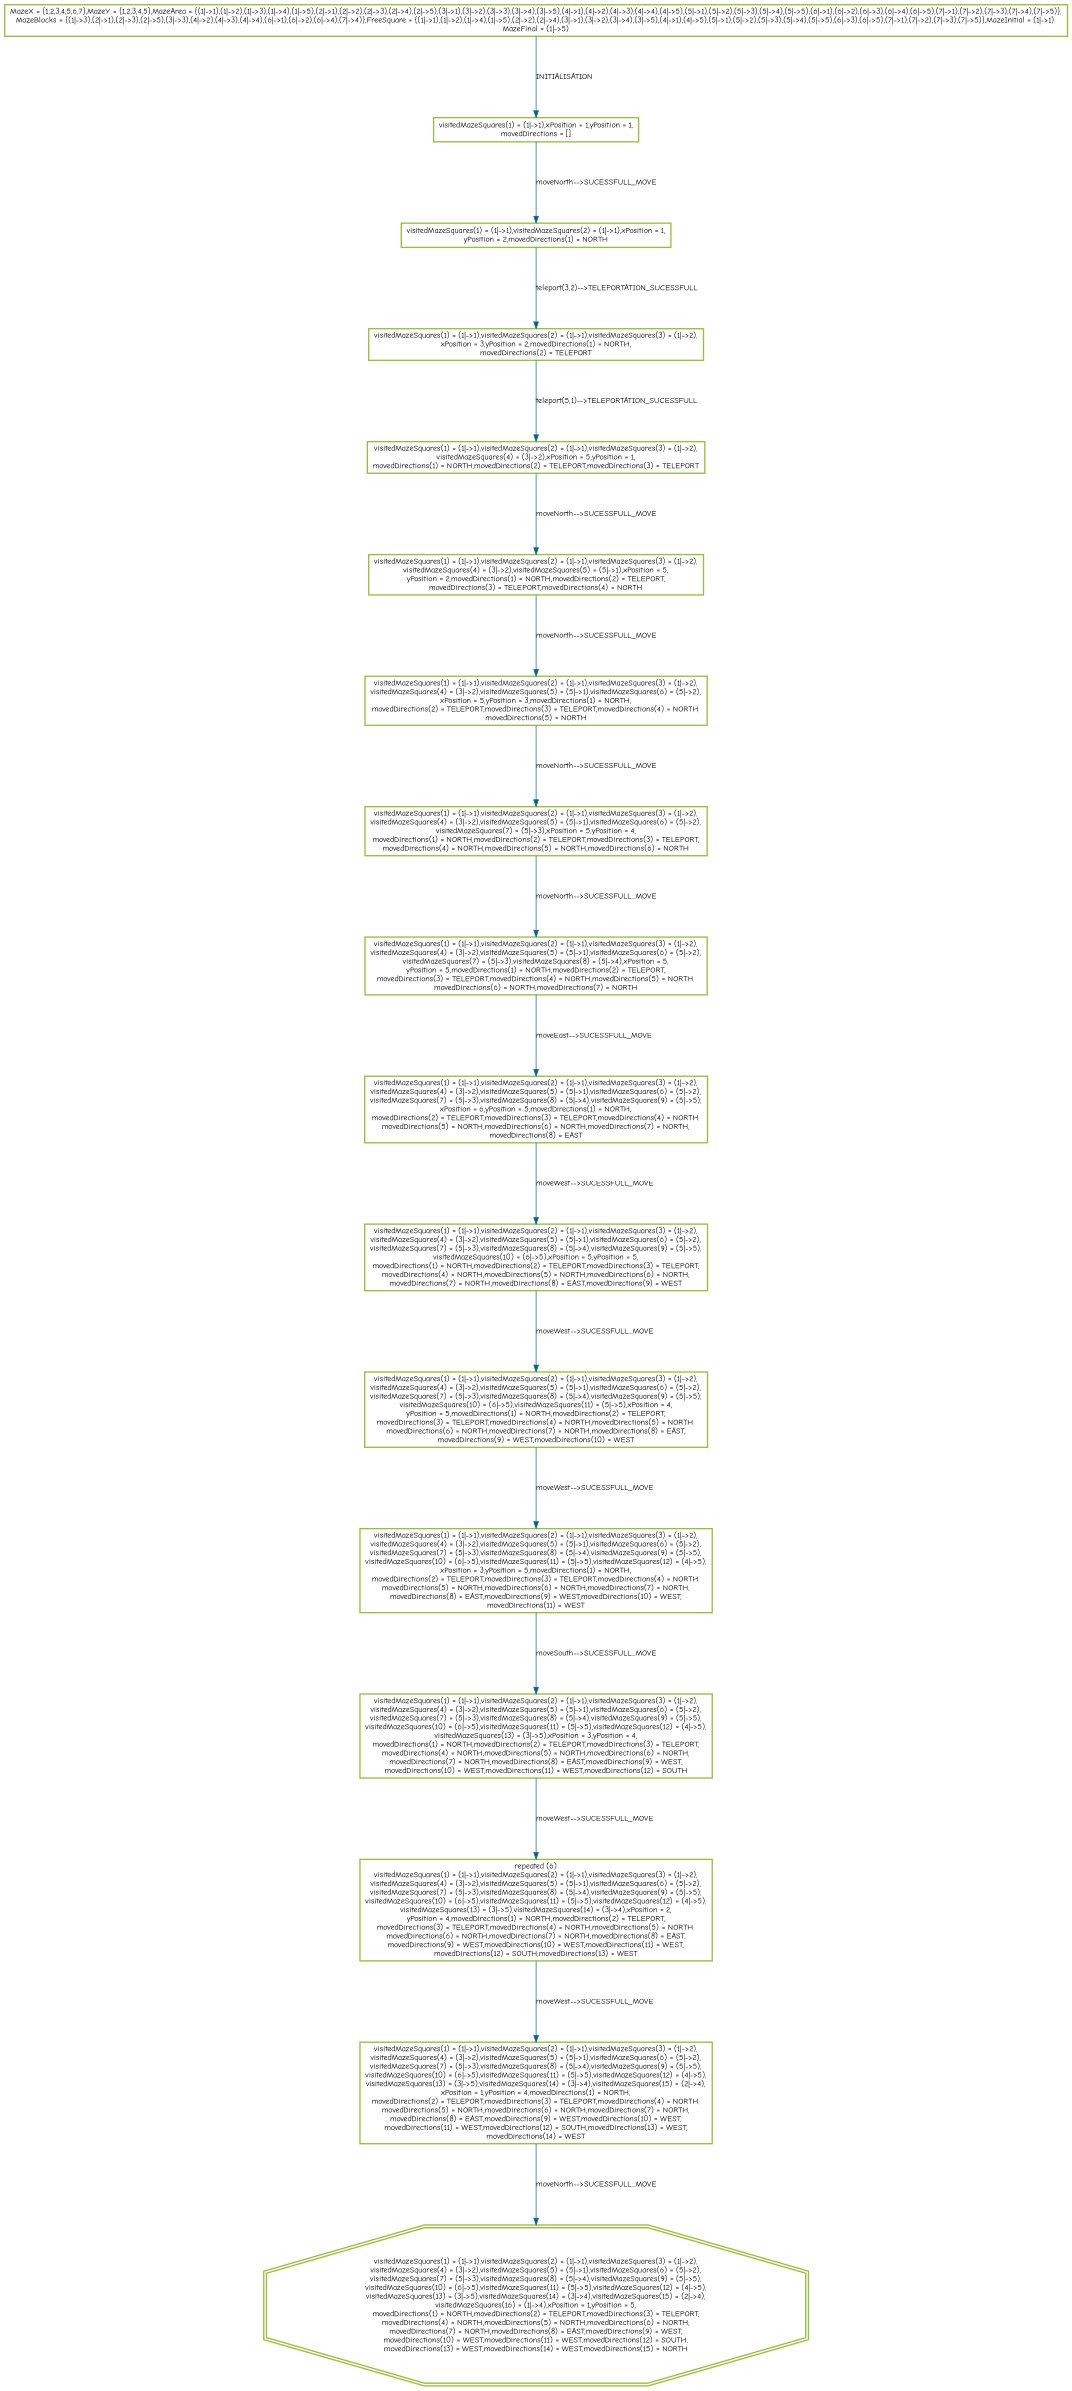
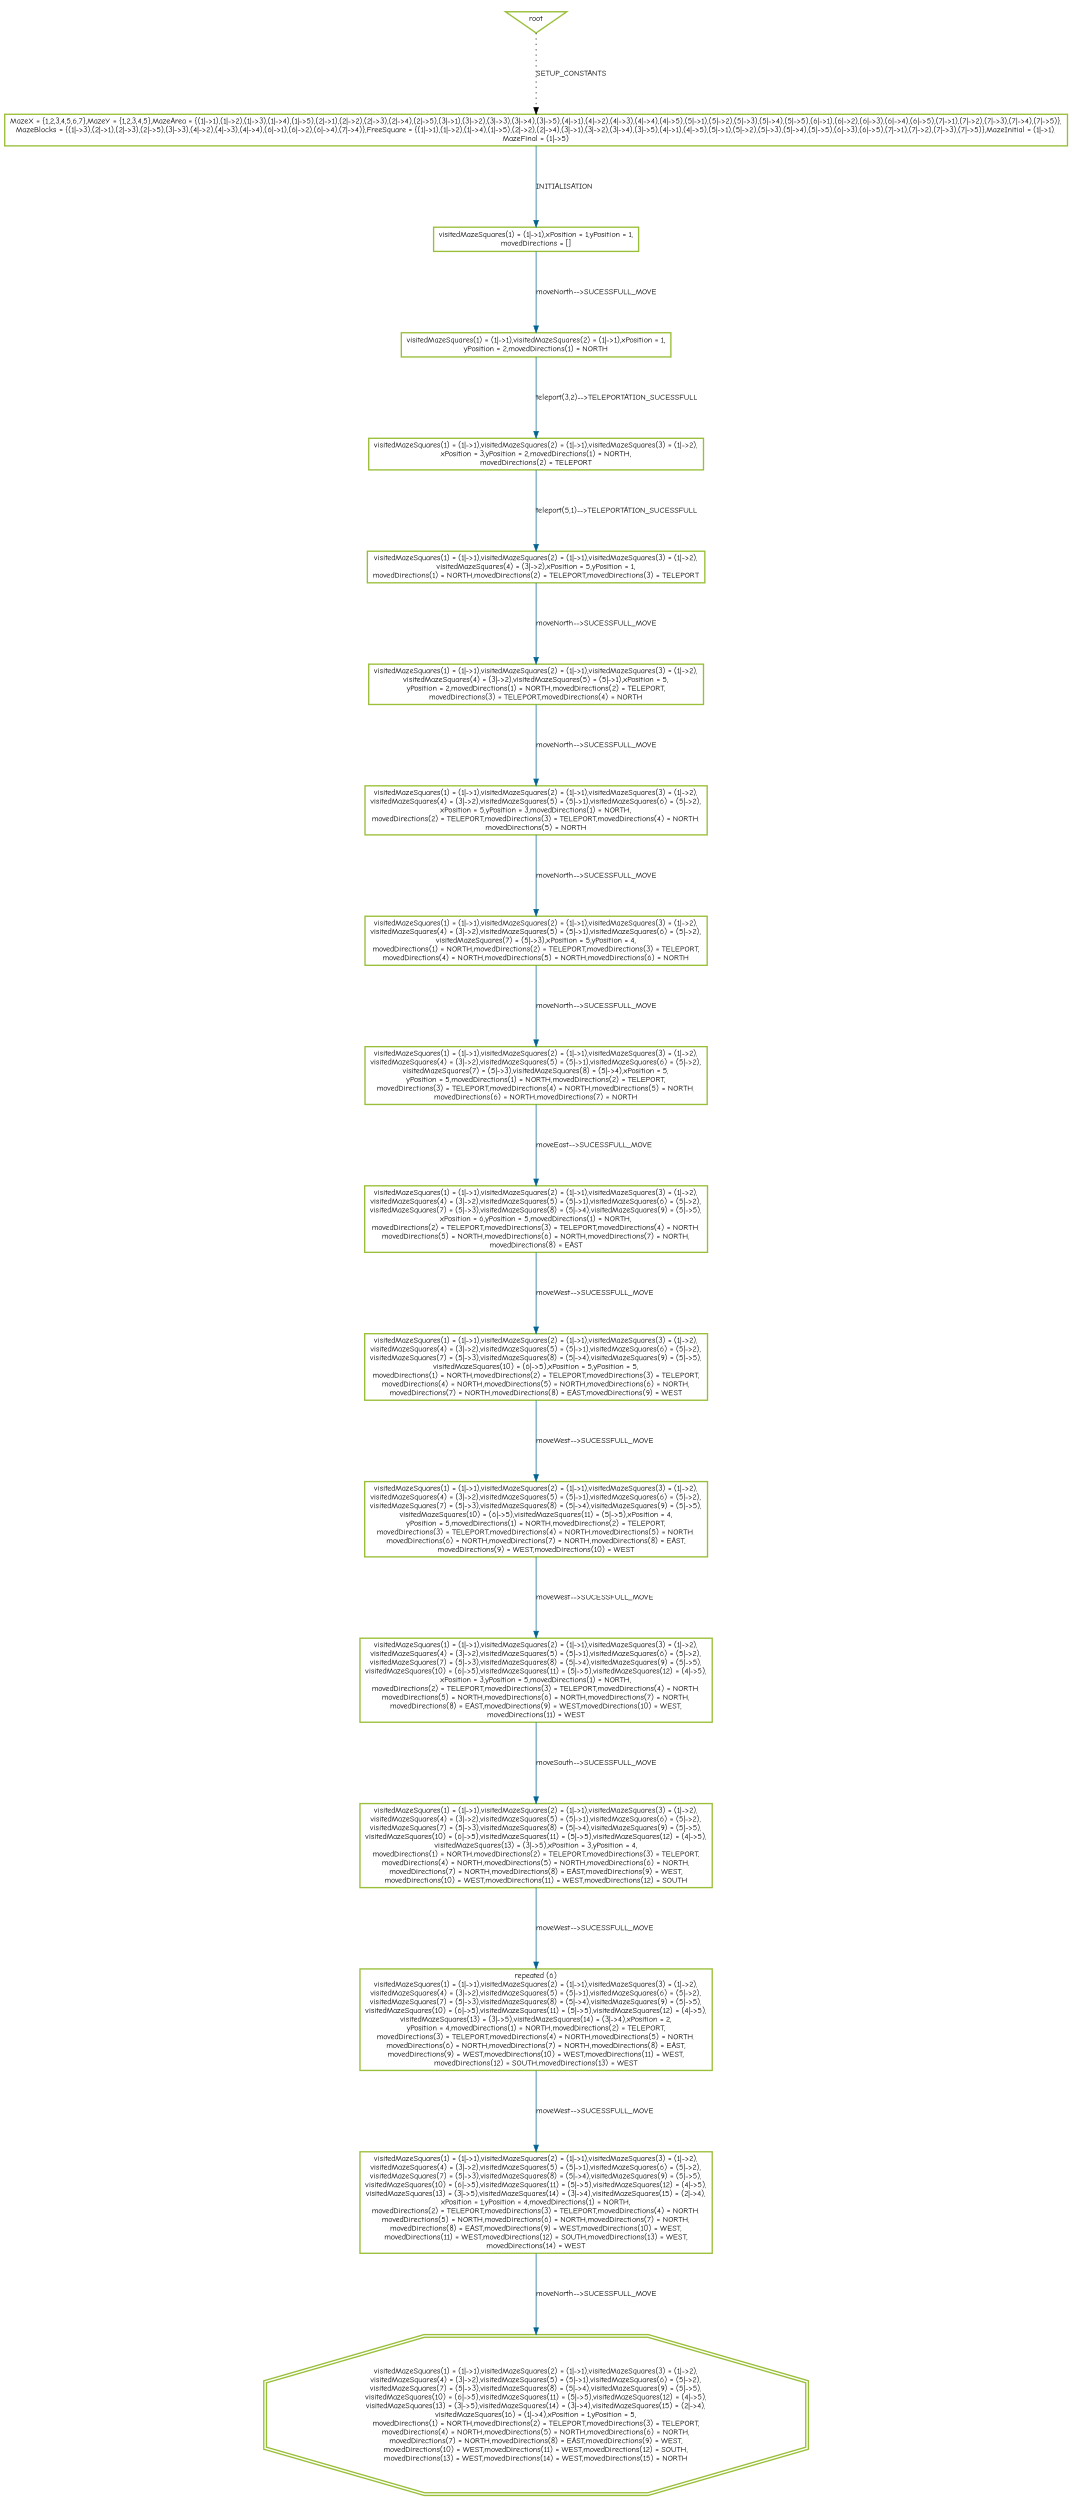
node "root": added
